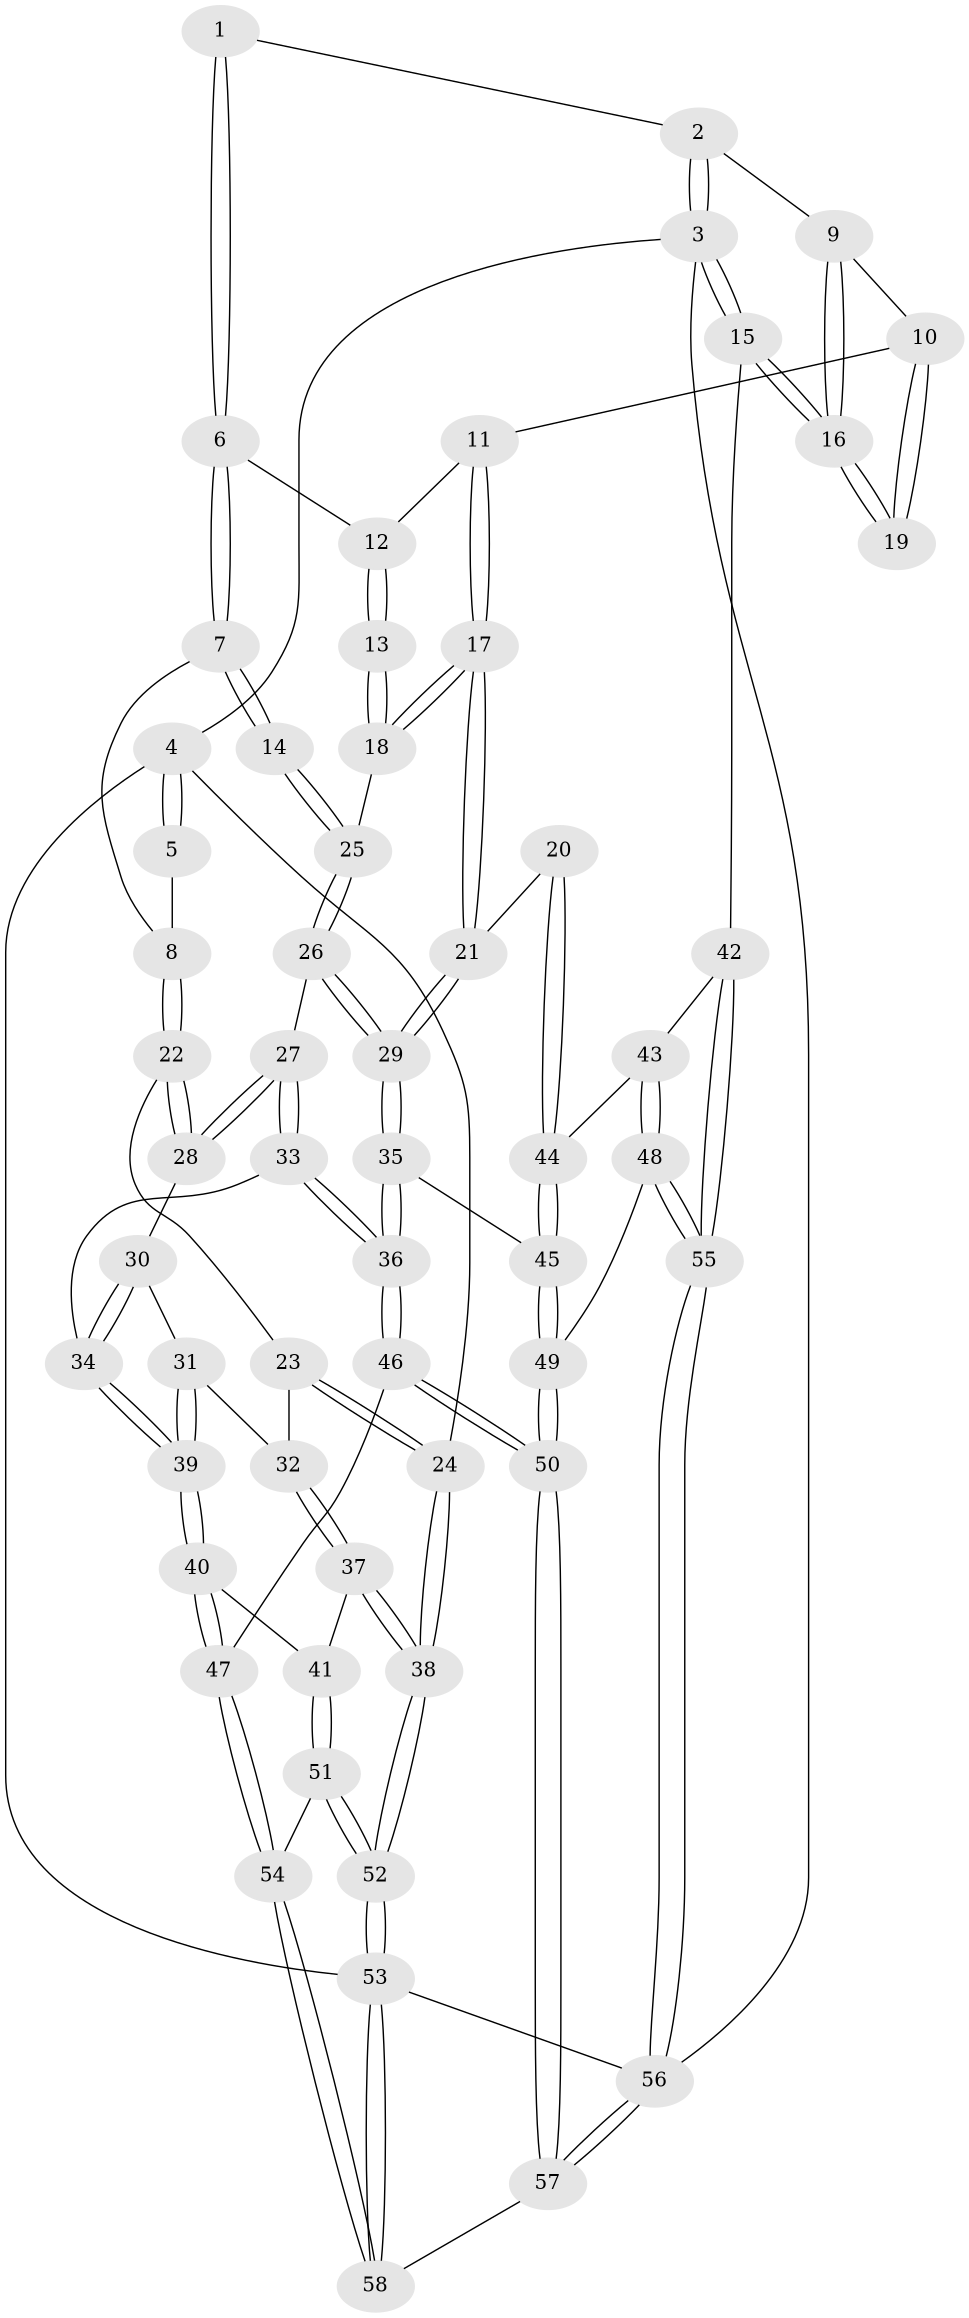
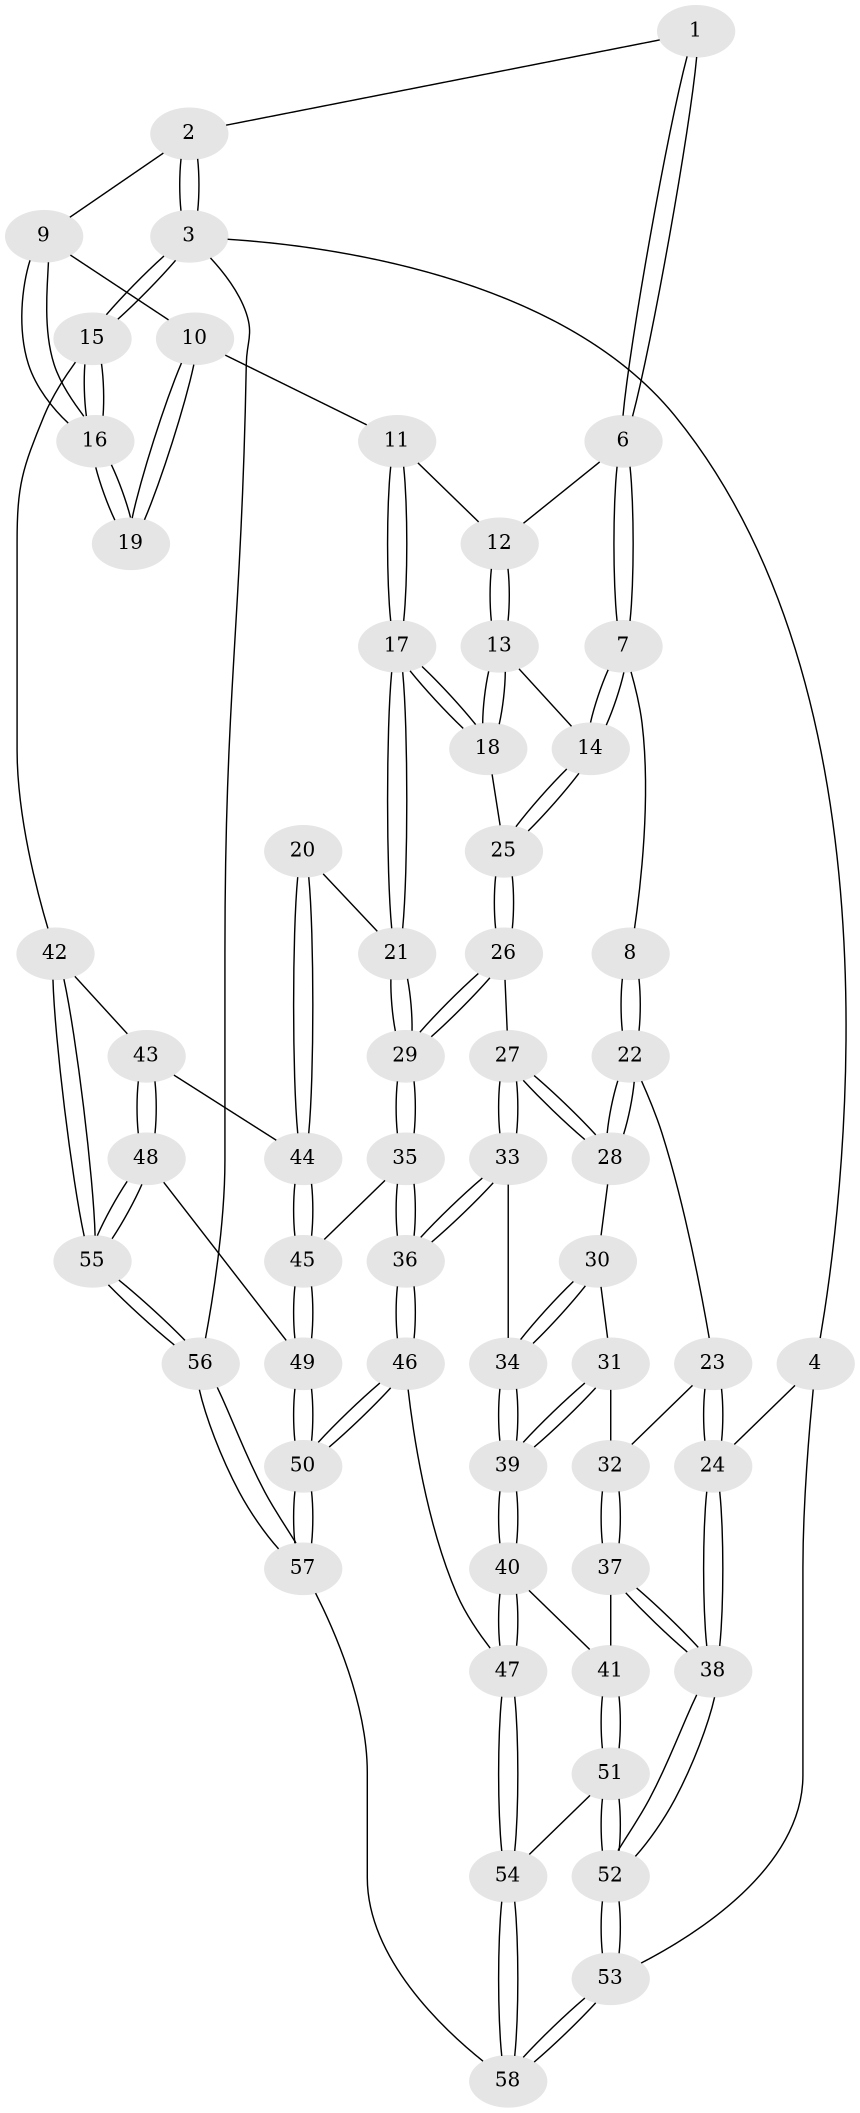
edge "13" -- "14": added
node "5": removed
edge "53" -- "56": removed
